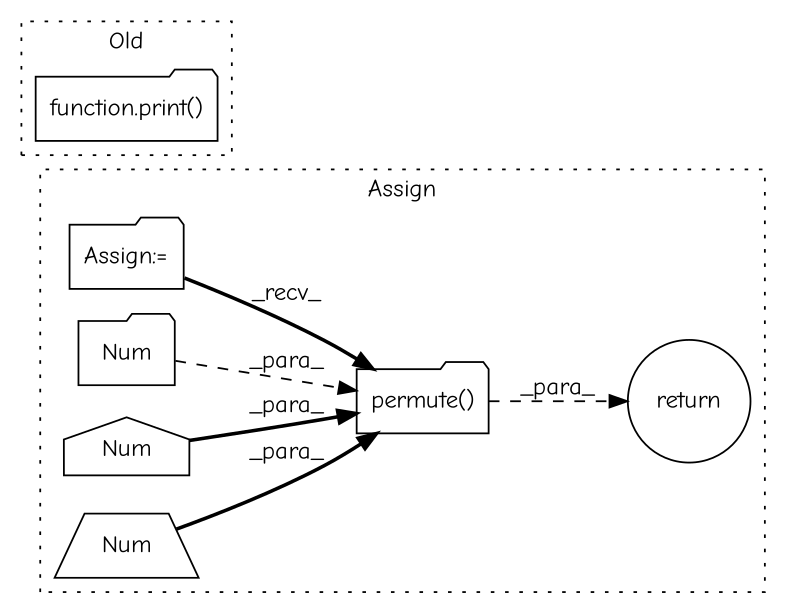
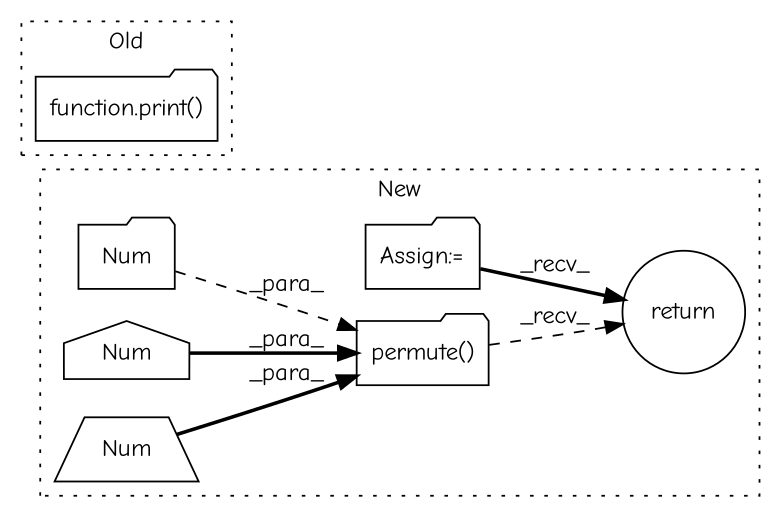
cluster "Assign": label "Assign" -> "New"
edge "Assign:=" -> "permute()": now "Assign:=" -> "return"
edge "permute()" -> "return": label "_para_" -> "_recv_"
